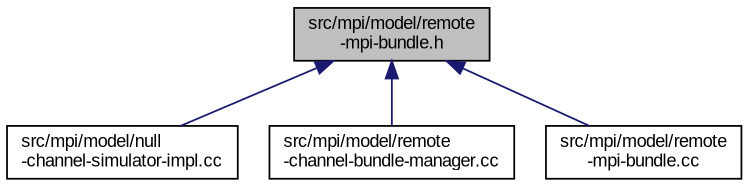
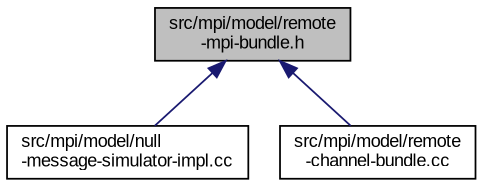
node "src/mpi/model/null -channel-simulator-impl.cc": label "src/mpi/model/null -channel-simulator-impl.cc" -> "src/mpi/model/null -message-simulator-impl.cc"
node "src/mpi/model/remote -channel-bundle-manager.cc": removed
node "src/mpi/model/remote -mpi-bundle.cc": label "src/mpi/model/remote -mpi-bundle.cc" -> "src/mpi/model/remote -channel-bundle.cc"
